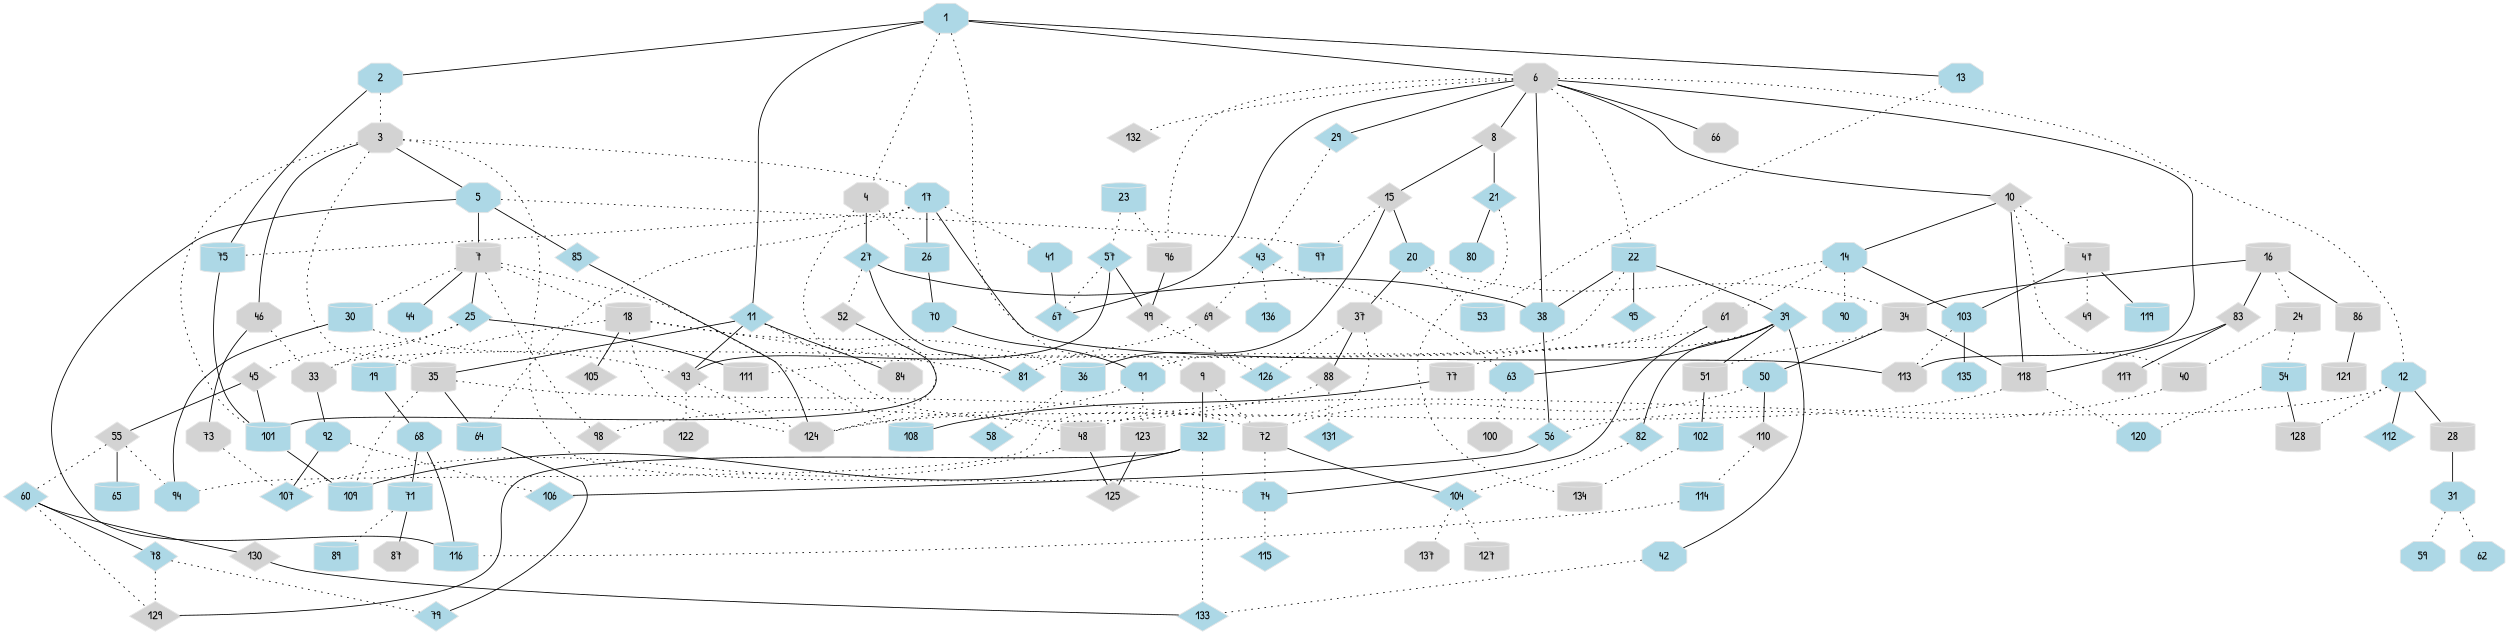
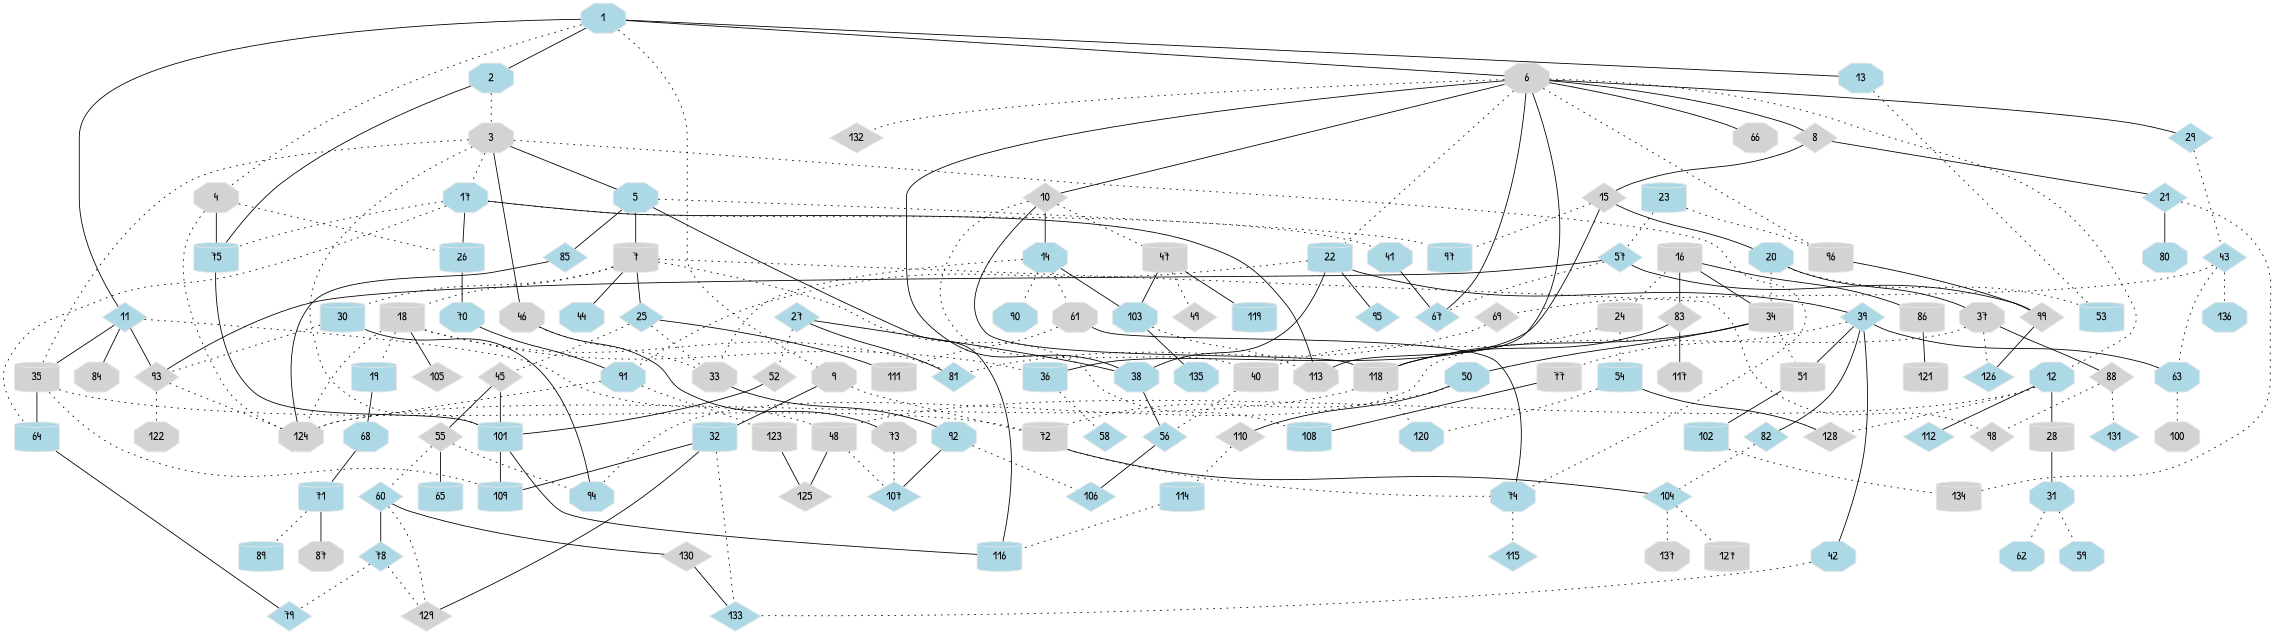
edge "4" -- "27": now "4" -- "75"
edge "99" -- "126": style dotted -> solid
node "128": shape cylinder -> diamond
edge "68" -- "116": now "101" -- "116"
